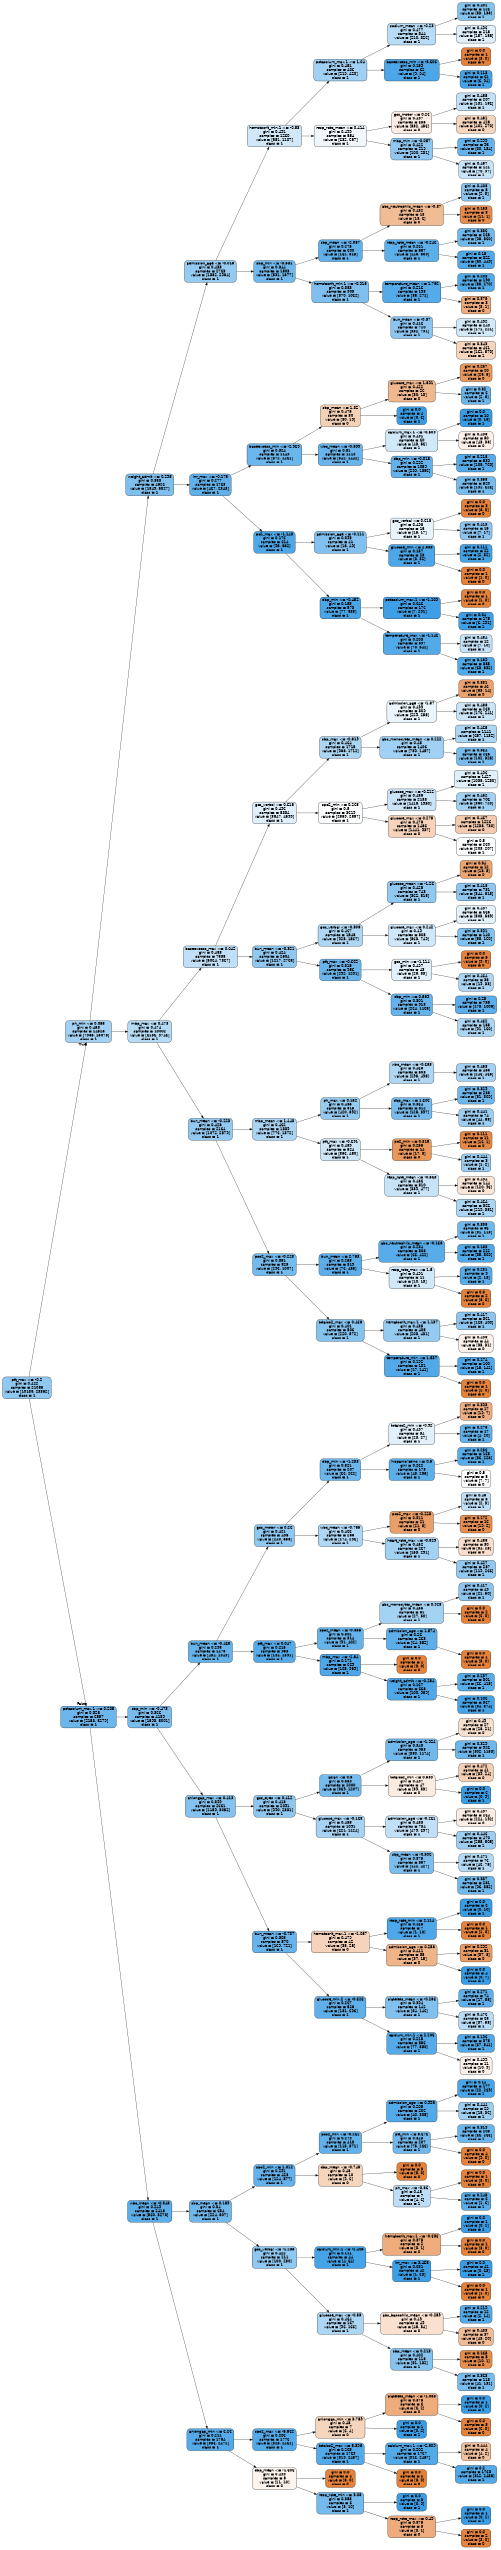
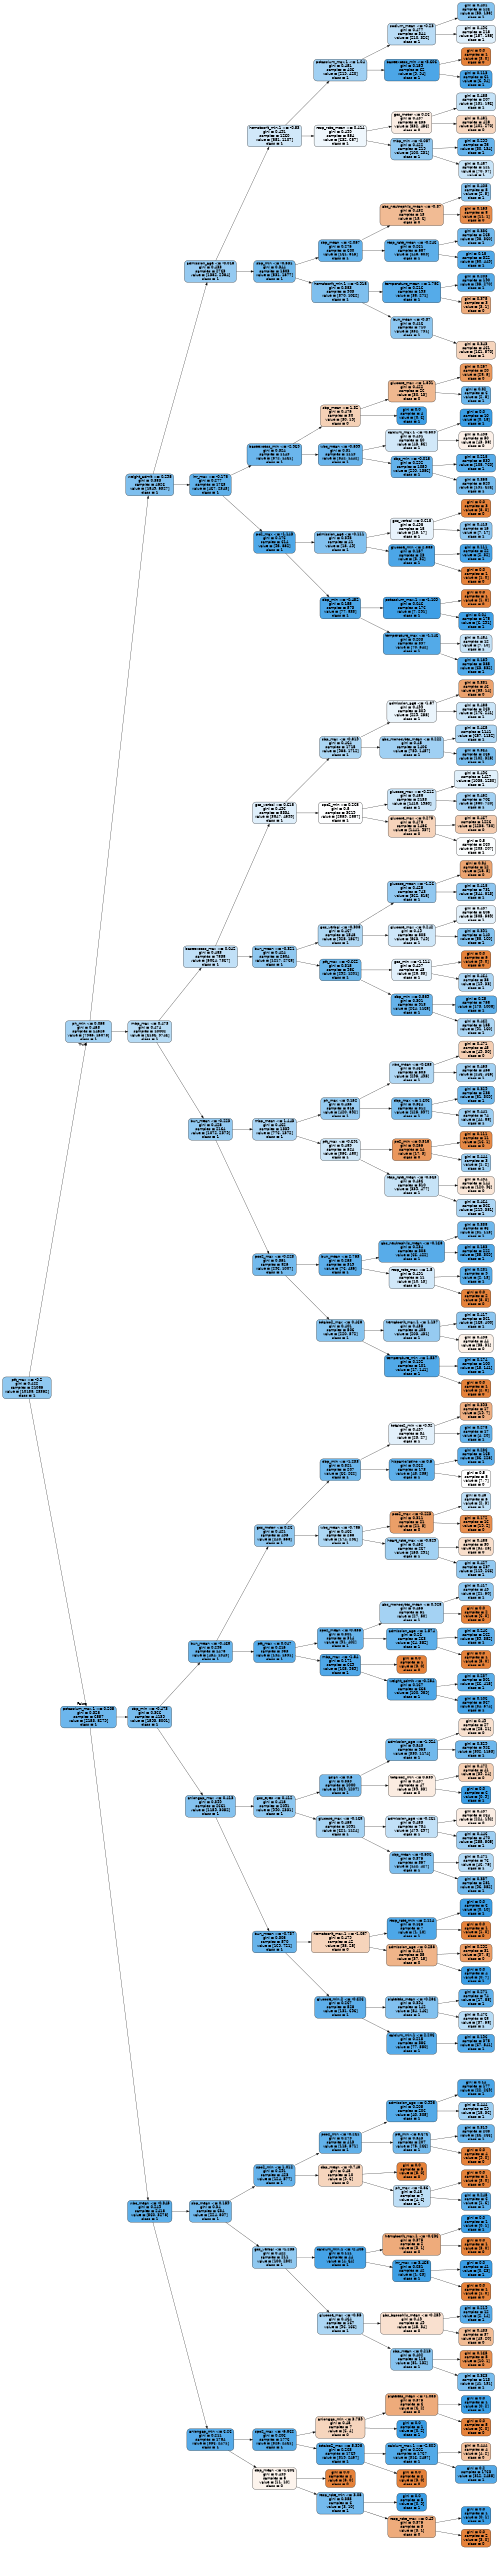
node "gini = 0.487 samples = 121 value = [70, 97] class = 1": label "gini = 0.487 samples = 121 value = [70, 97] class = 1" -> "gini = 0.487 samples = 121 value = [70, 97] value = 1"
node "gini = 0.492 samples = 249 value = [171, 221] class = 1": removed
node "gini = 0.497 samples = 665 value = [505, 589] class = 1": label "gini = 0.497 samples = 665 value = [505, 589] class = 1" -> "gini = 0.497 samples = 605 value = [505, 589] class = 1"
node "gini = 0.471 samples = 45 value = [49, 30] class = 0": added
node "gini = 0.246 samples = 262 value = [59, 352] class = 1": added
node "gini = 0.499 samples = 11 value = [10, 9] class = 0": removed
